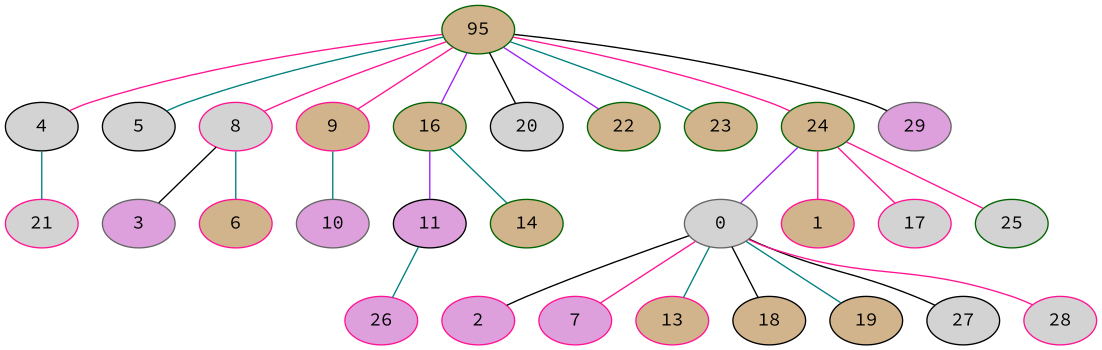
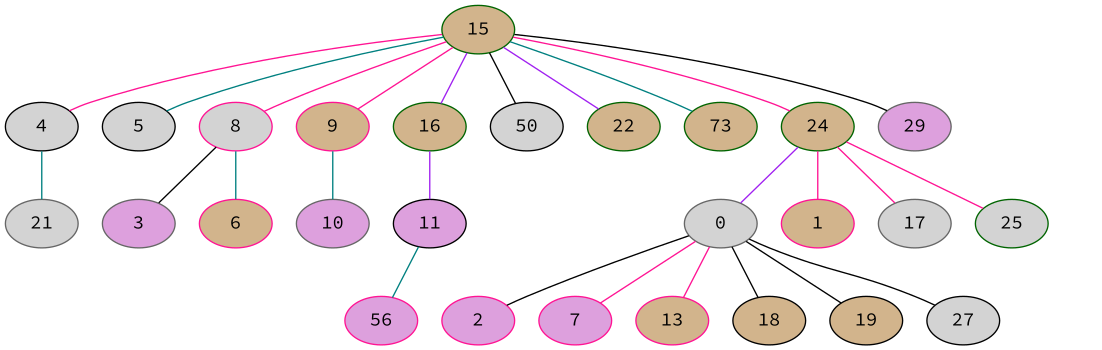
node "95": label "95" -> "15"
node "20": label "20" -> "50"
node "23": label "23" -> "73"
node "21": color deeppink -> gray40
node "14": removed
node "17": color deeppink -> gray40
edge "0" -- "13": color teal -> deeppink
edge "0" -- "19": color teal -> black
node "26": label "26" -> "56"
node "28": removed
